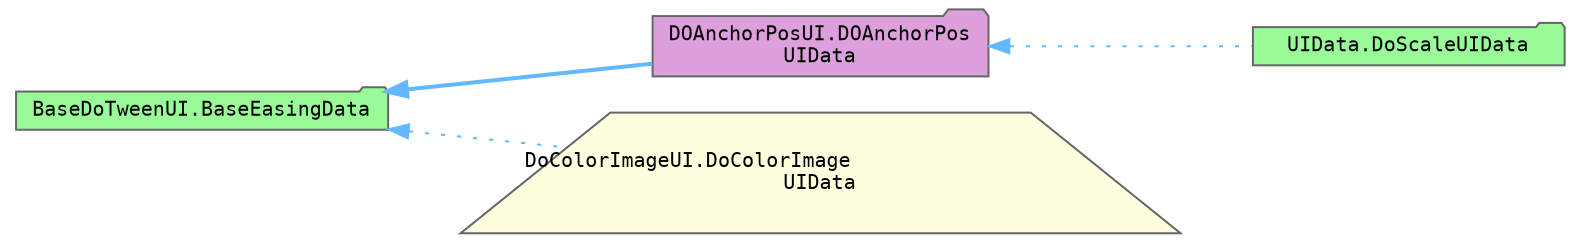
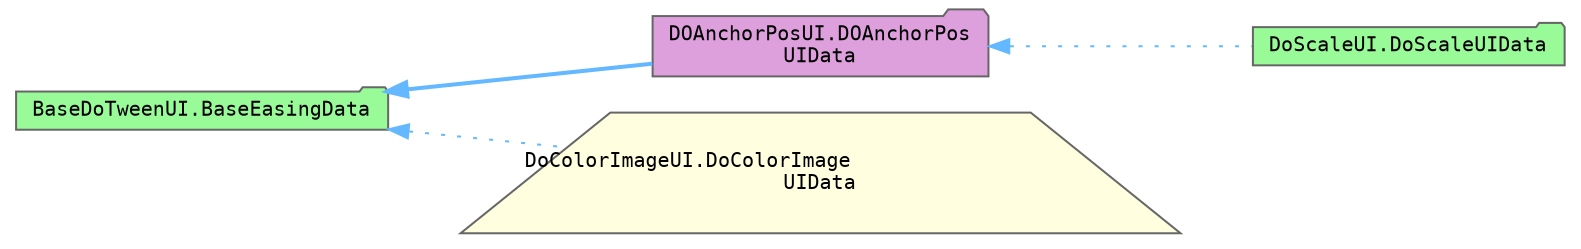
node "UIData.DoScaleUIData": label "UIData.DoScaleUIData" -> "DoScaleUI.DoScaleUIData"
